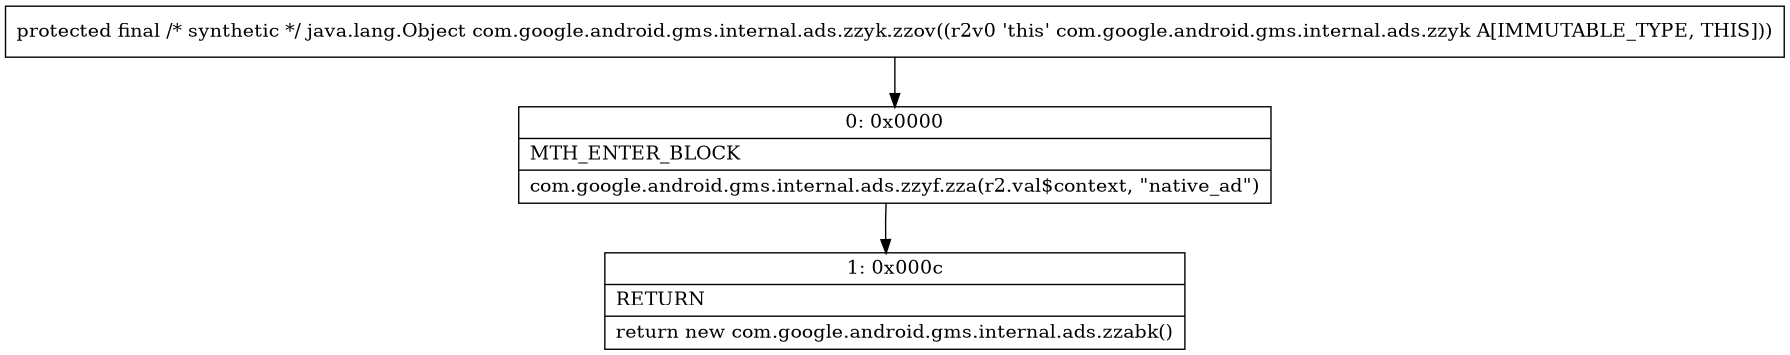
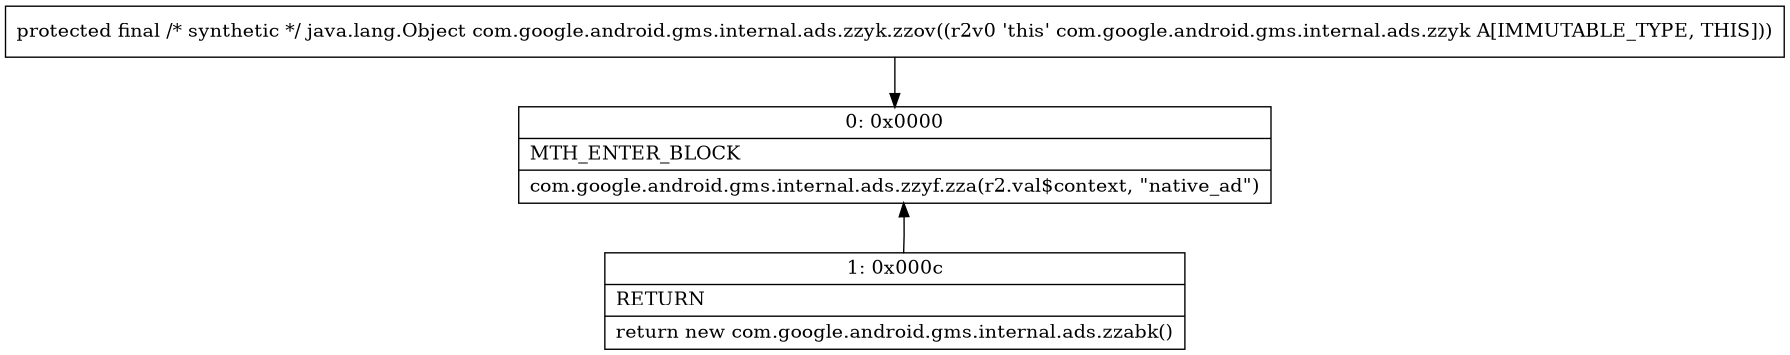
edge "0: 0x0000" -> "1: 0x000c": reversed
